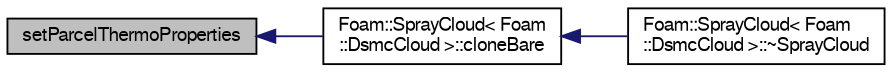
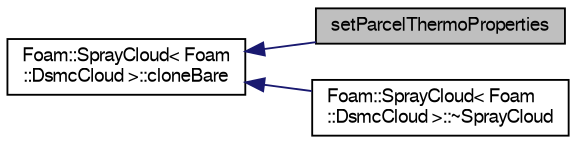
edge "Foam::SprayCloud< Foam ::DsmcCloud >::cloneBare" -> "setParcelThermoProperties": reversed
